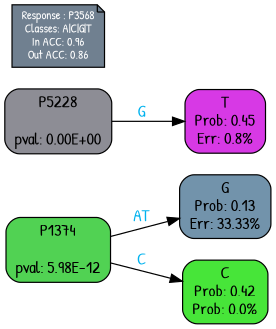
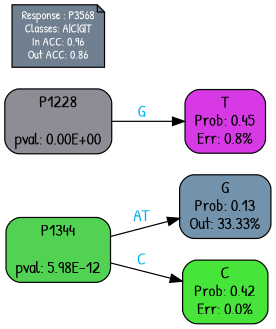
node "P5228 pval: 0.00E+00": label "P5228 pval: 0.00E+00" -> "P1228 pval: 0.00E+00"
node "G Prob: 0.13 Err: 33.33%": label "G Prob: 0.13 Err: 33.33%" -> "G Prob: 0.13 Out: 33.33%"
node "P1374 pval: 5.98E-12": label "P1374 pval: 5.98E-12" -> "P1344 pval: 5.98E-12"
node "C Prob: 0.42 Prob: 0.0%": label "C Prob: 0.42 Prob: 0.0%" -> "C Prob: 0.42 Err: 0.0%"
